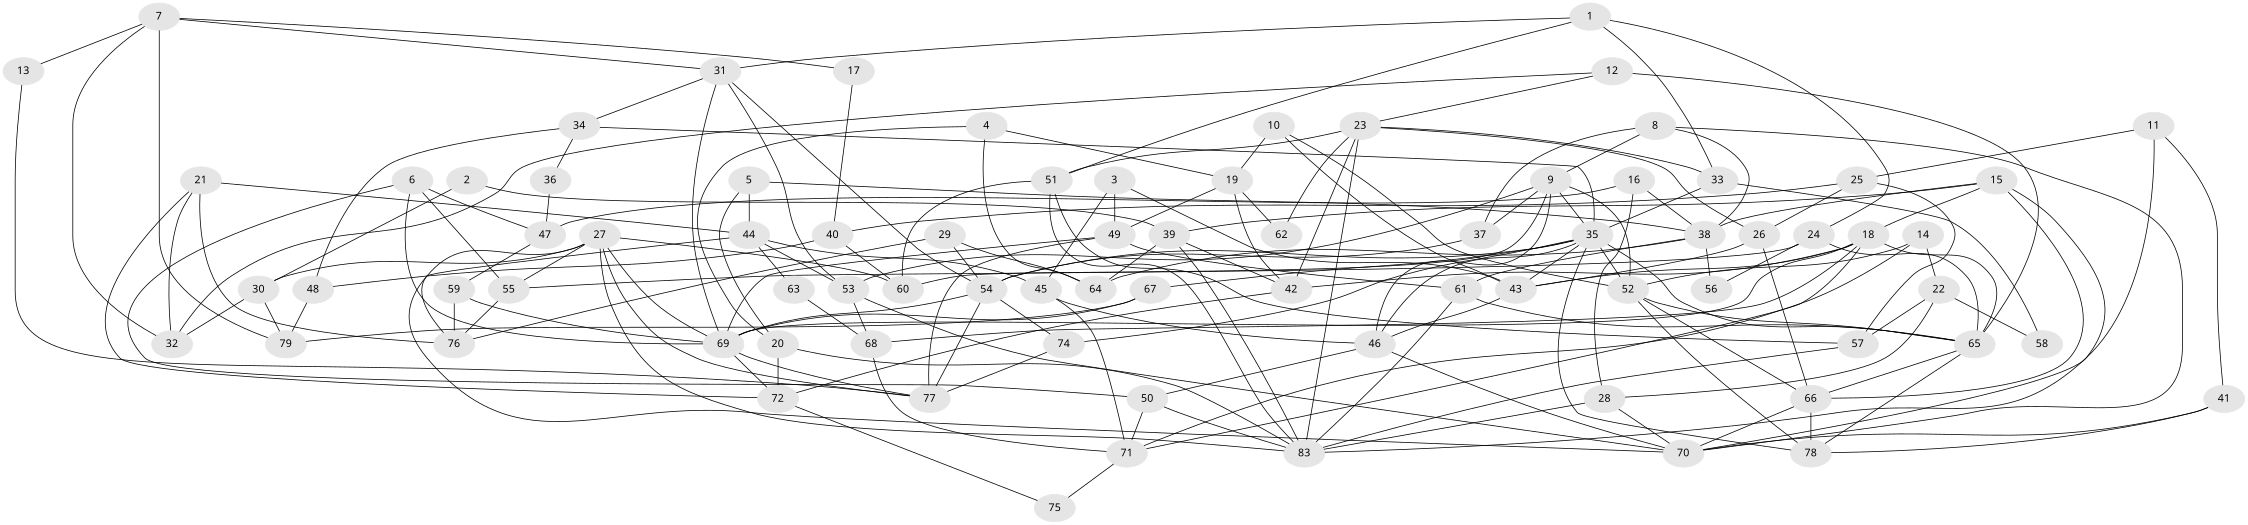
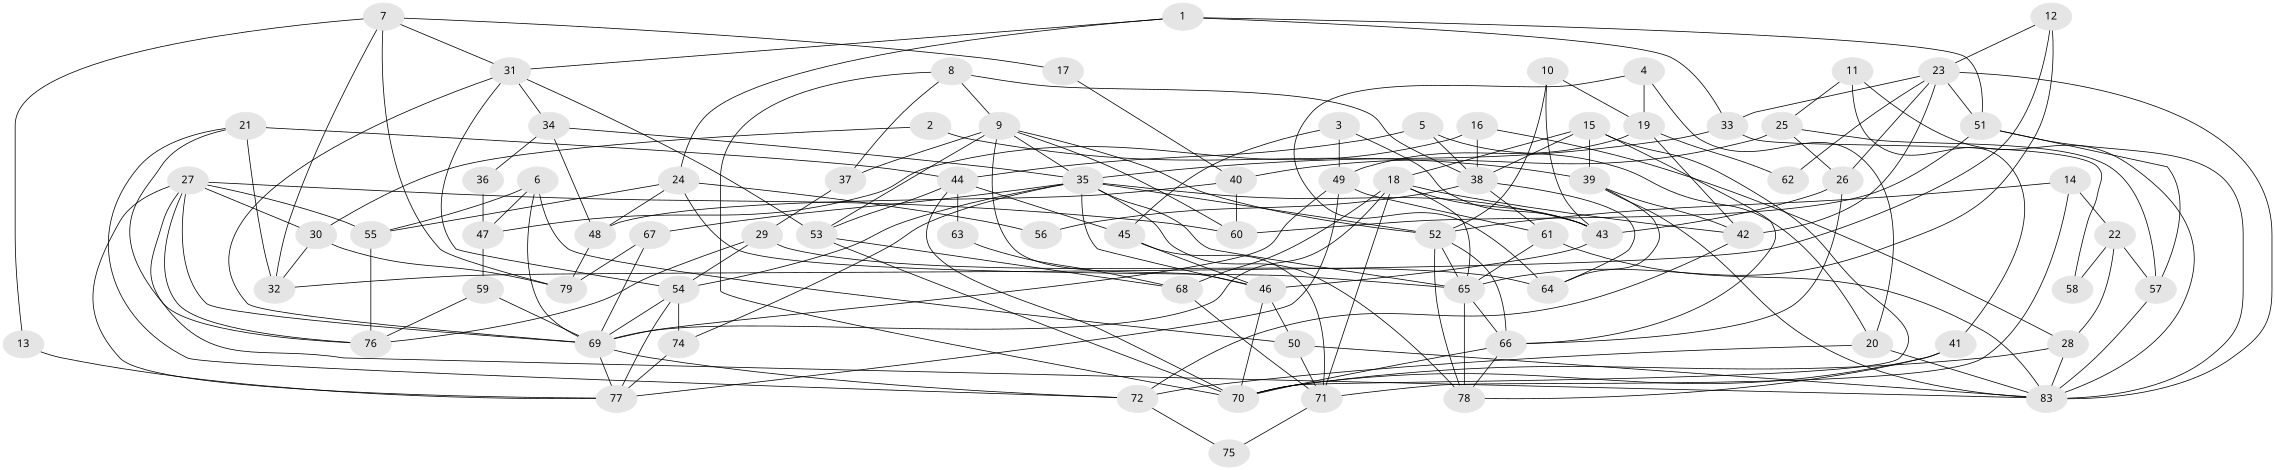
edge "24" -- "48": added
edge "37" -- "54": now "37" -- "29"
